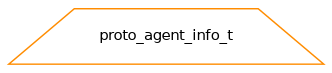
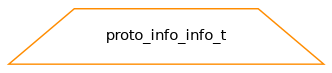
node "proto_agent_info_t": label "proto_agent_info_t" -> "proto_info_info_t"
